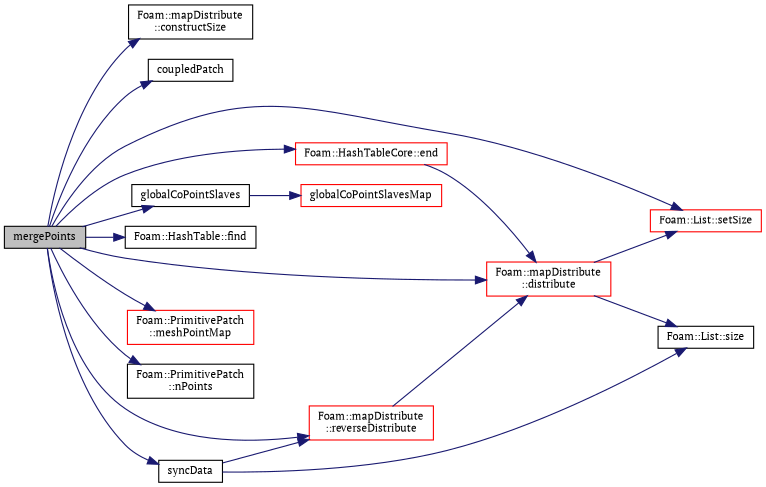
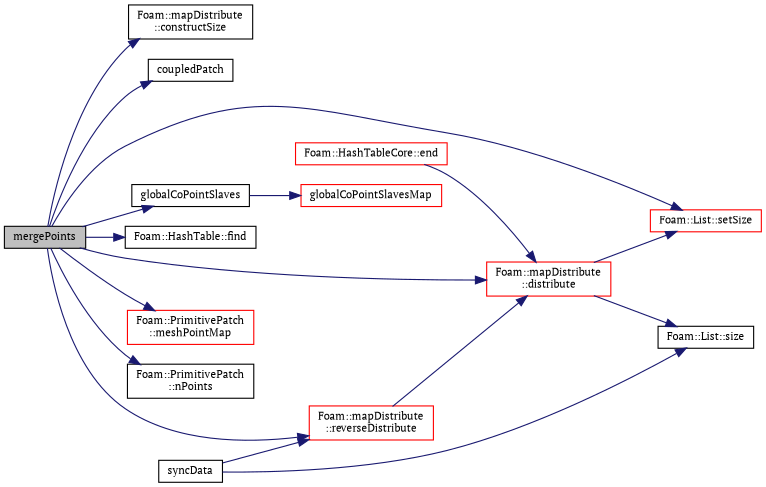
edge "mergePoints" -> "Foam::HashTableCore::end": removed
edge "mergePoints" -> "syncData": removed
